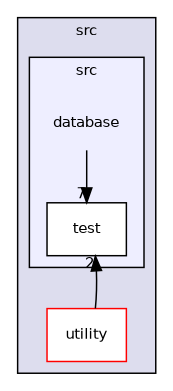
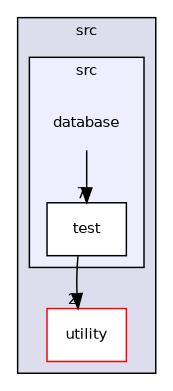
edge "utility" -> "test": reversed
